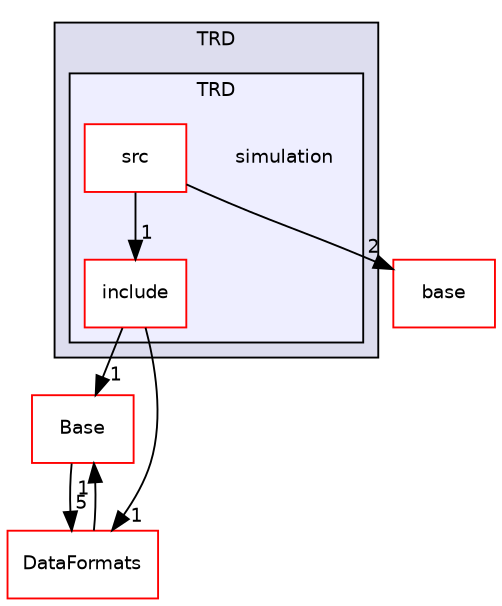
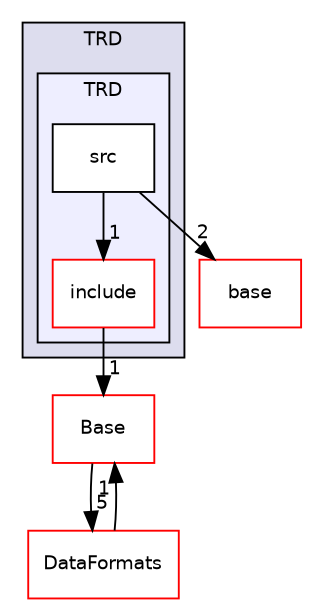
node "src": color red -> black
node "simulation": removed
edge "include" -> "DataFormats": removed
